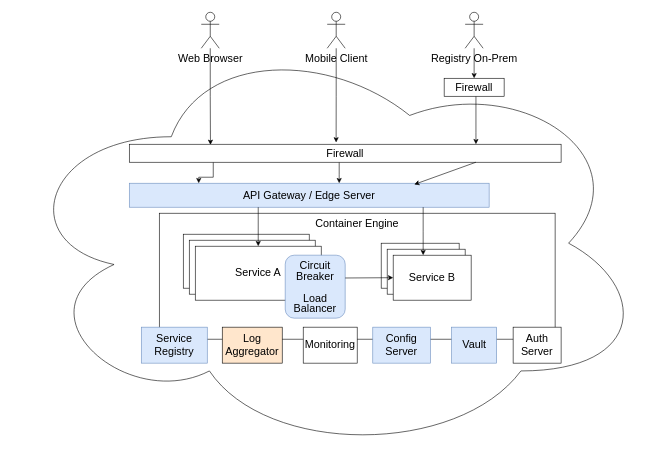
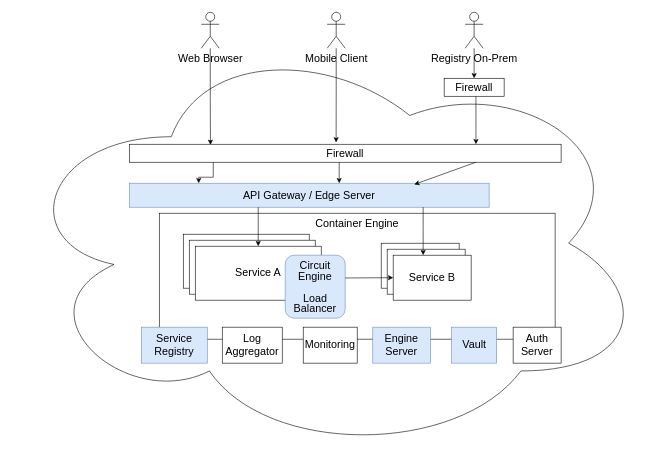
node "Circuit BreakerLoad Balancer": label "Circuit BreakerLoad Balancer" -> "Circuit EngineLoad Balancer"
node "Log Aggregator": fillcolor #ffe6cc -> #ffffff
node "Config Server": label "Config Server" -> "Engine Server"
